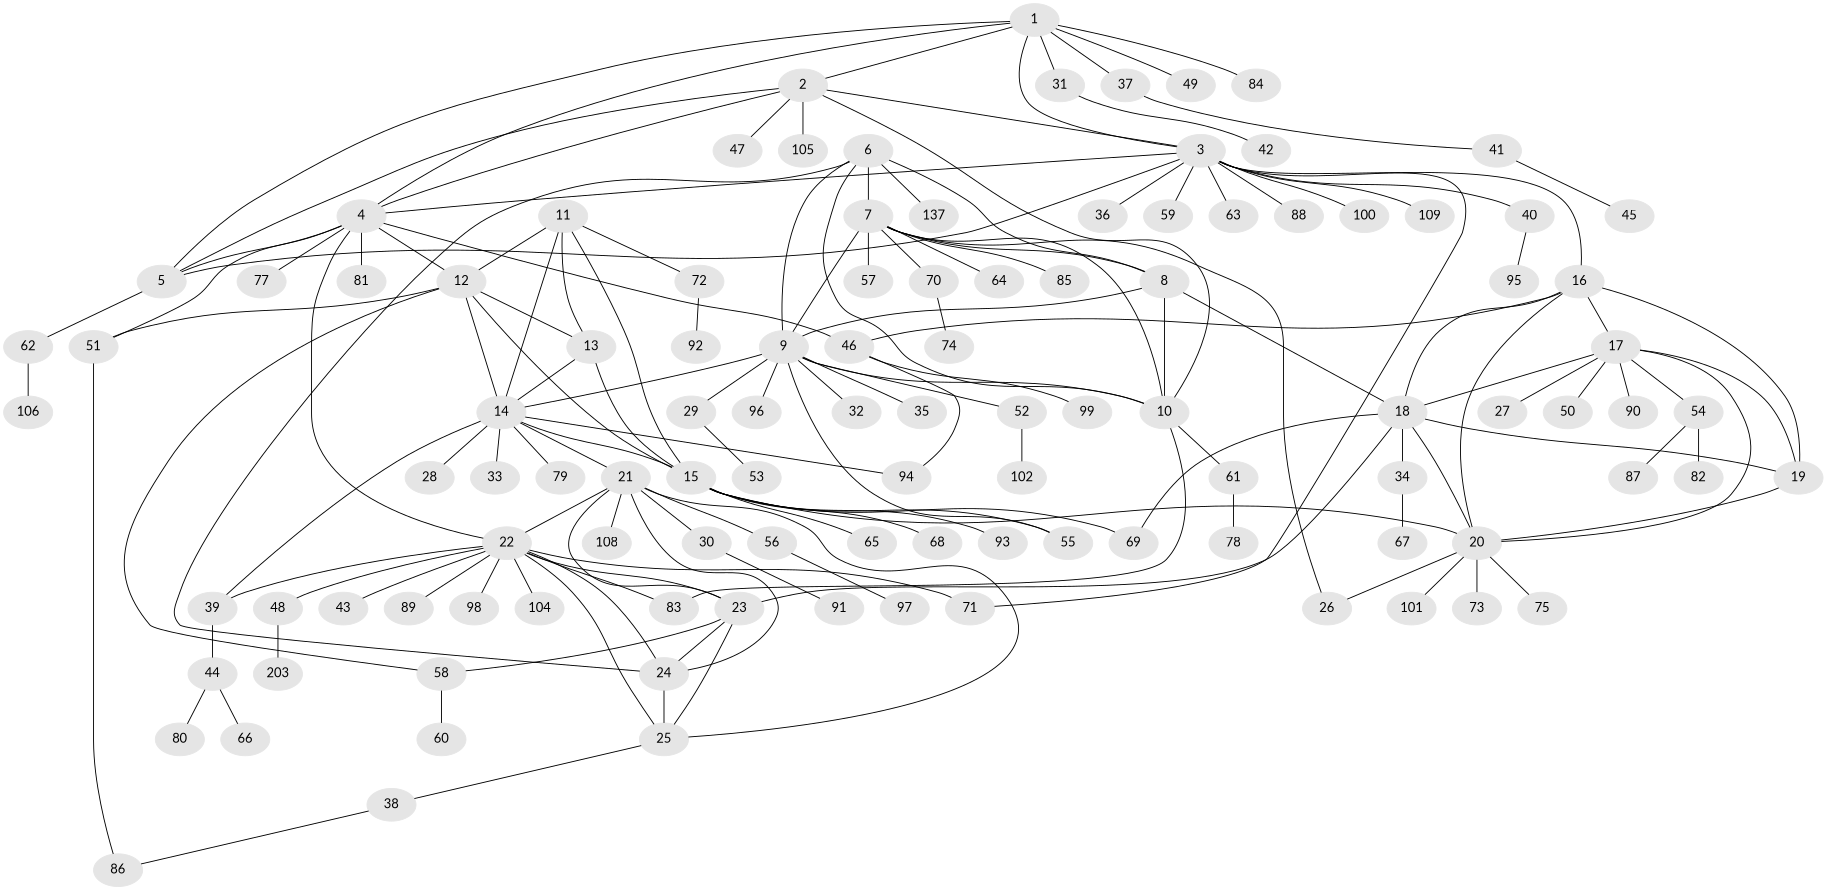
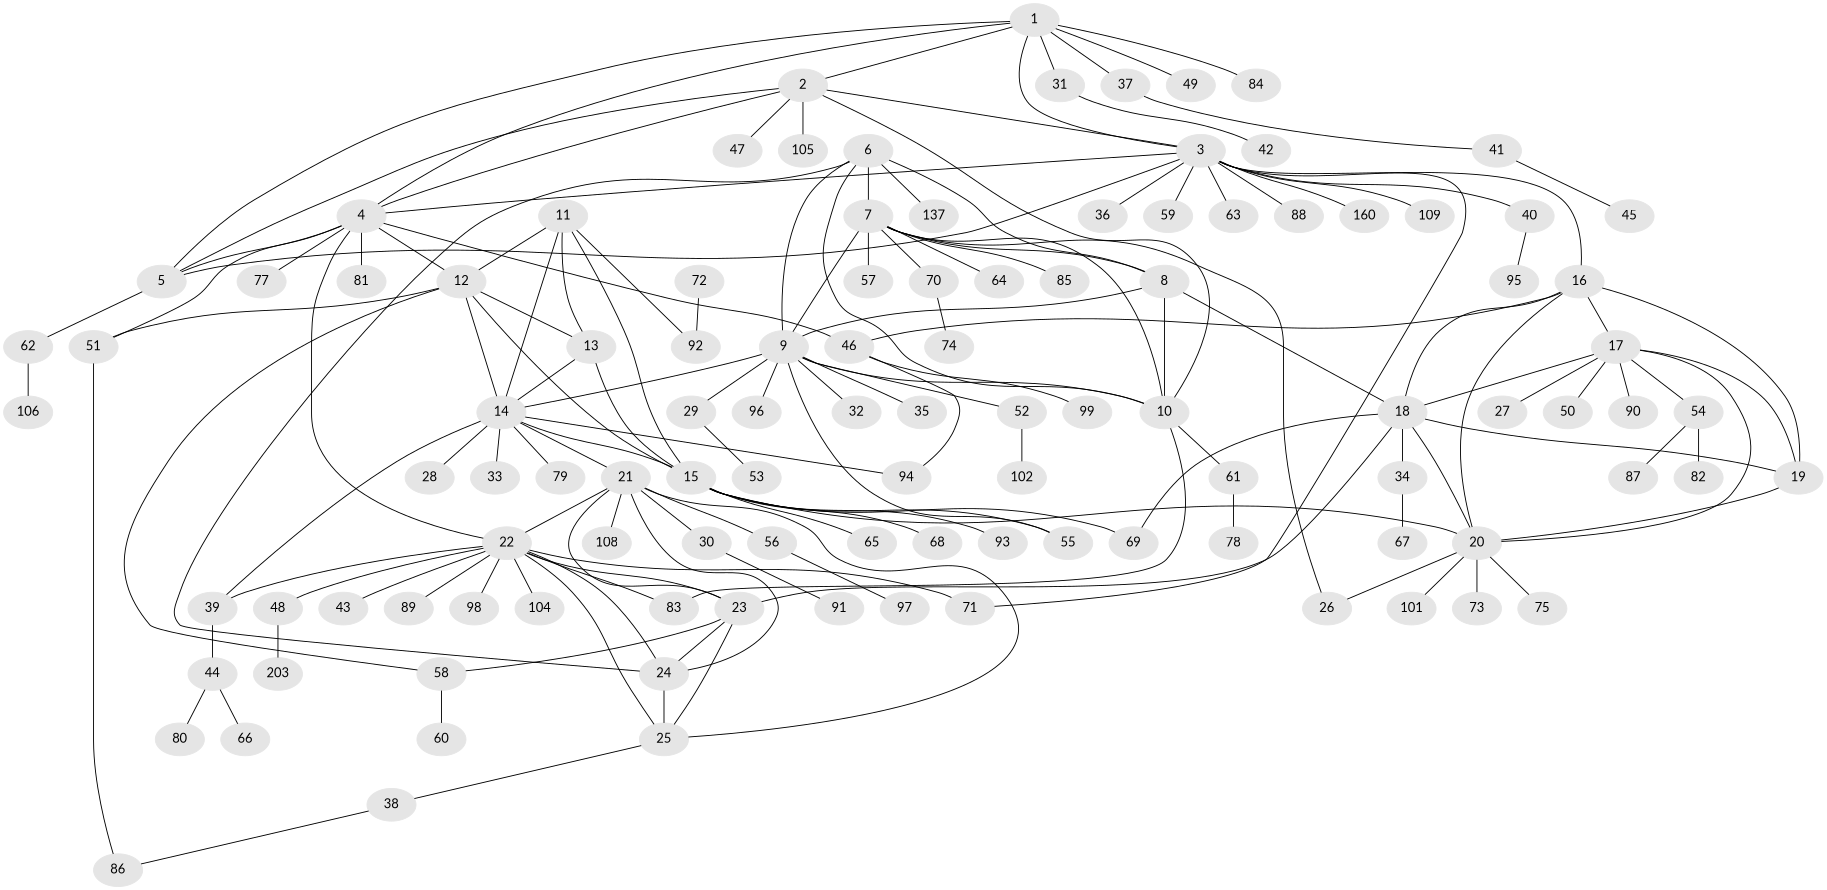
node "100": label "100" -> "160"
edge "11" -- "72": now "11" -- "92"
